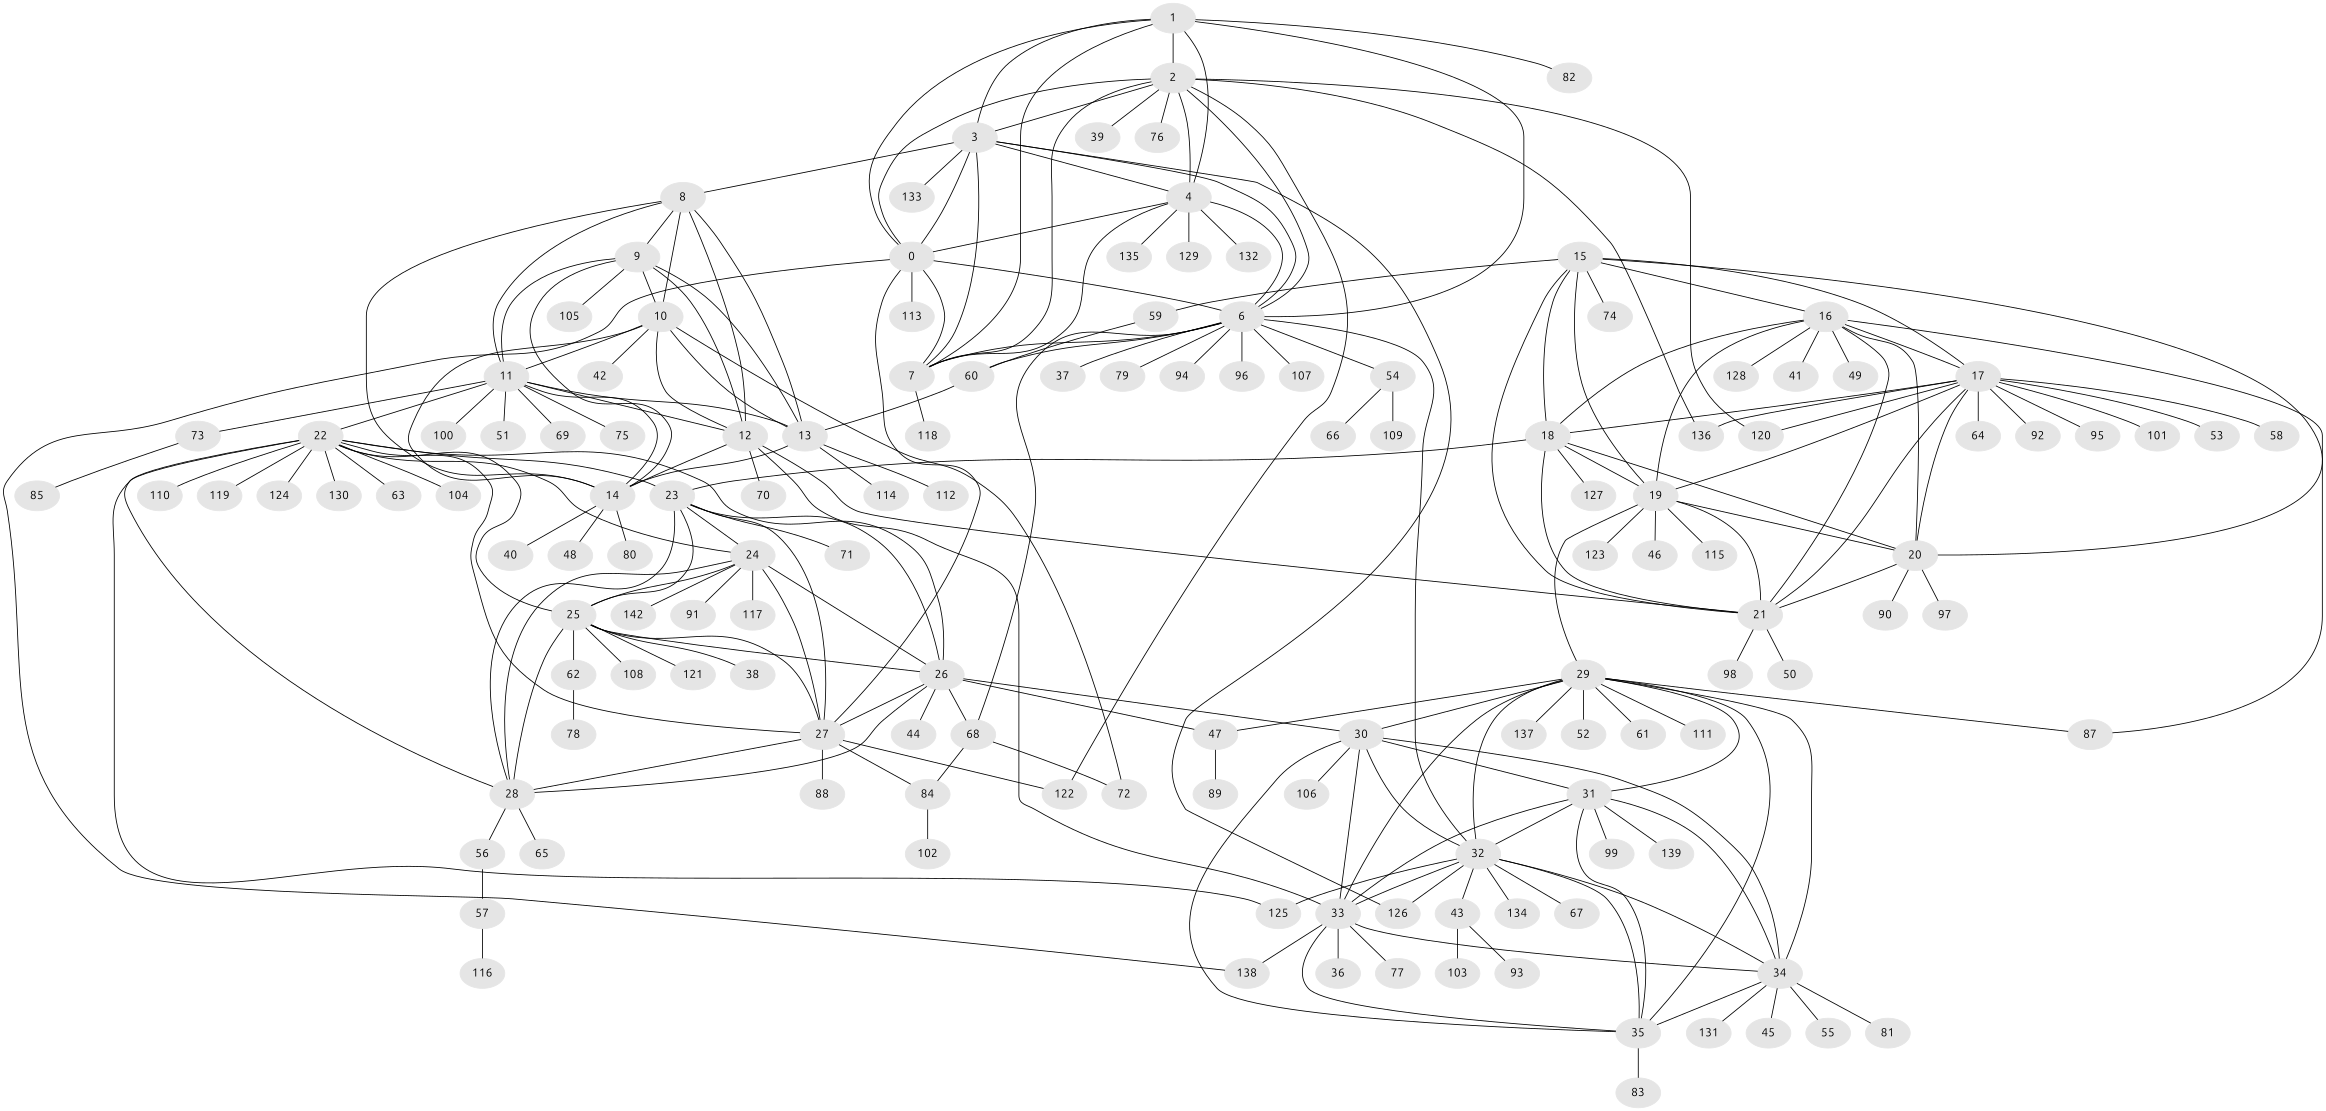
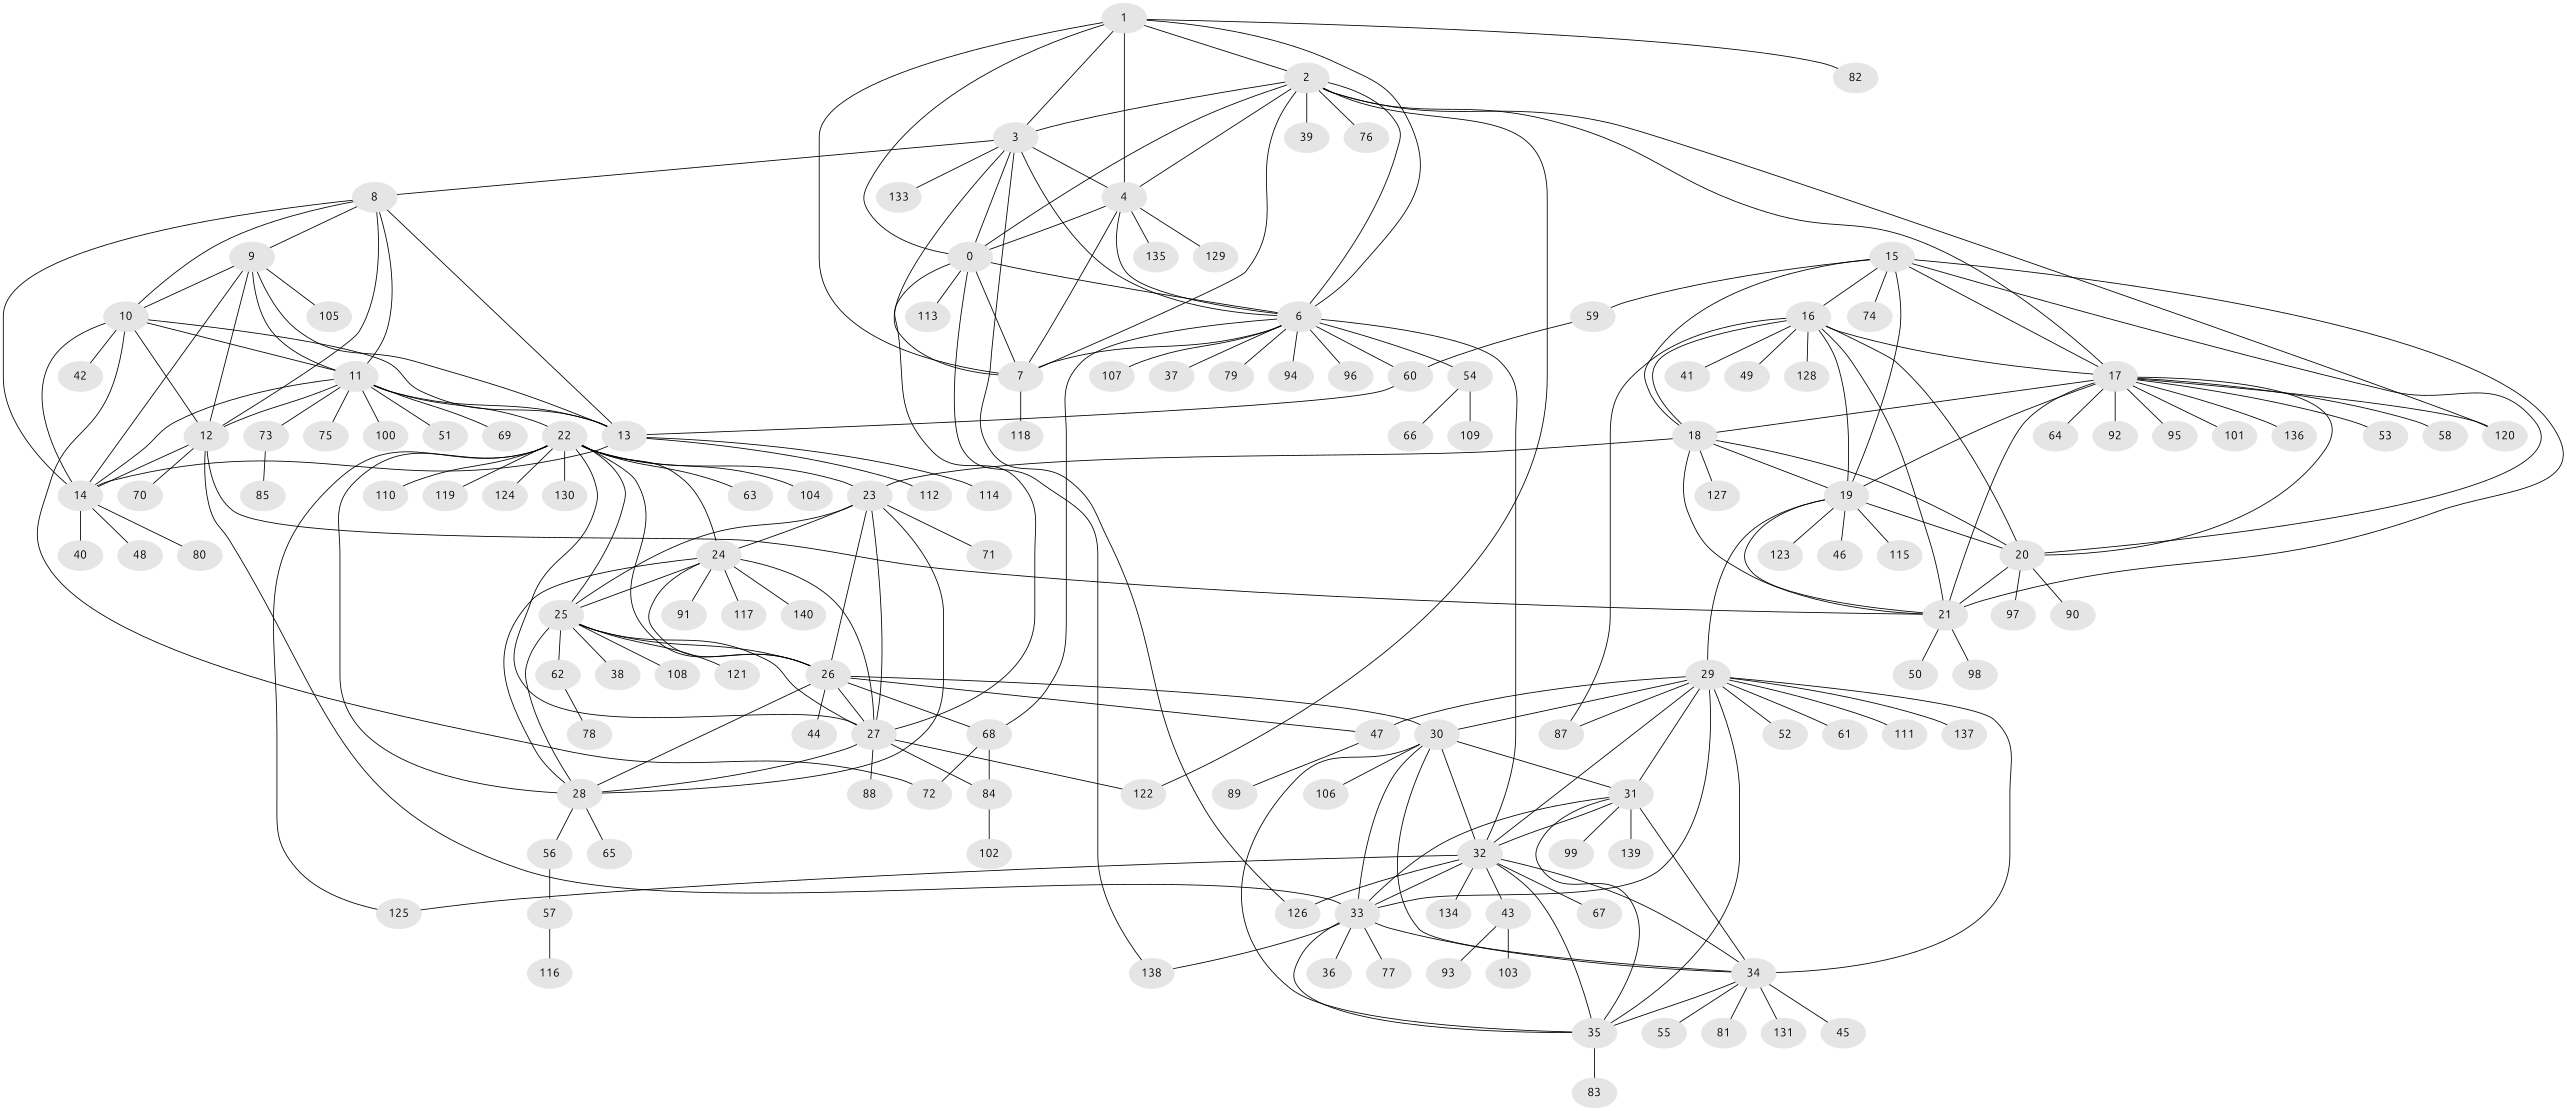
edge "2" -- "136": now "2" -- "17"
node "132": removed
node "142": label "142" -> "140"
